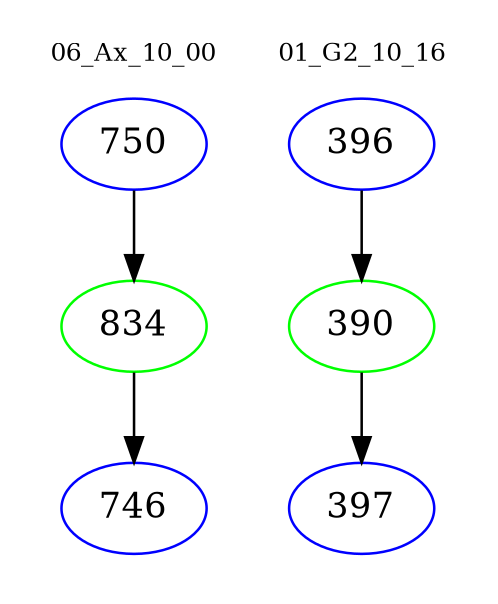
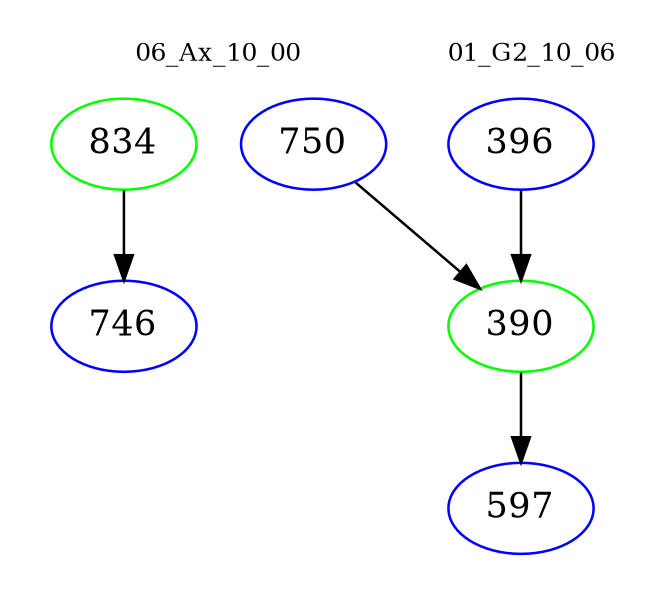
cluster "01_G2_10_16": label "01_G2_10_16" -> "01_G2_10_06"
edge "750" -> "834": now "750" -> "390"
node "397": label "397" -> "597"
